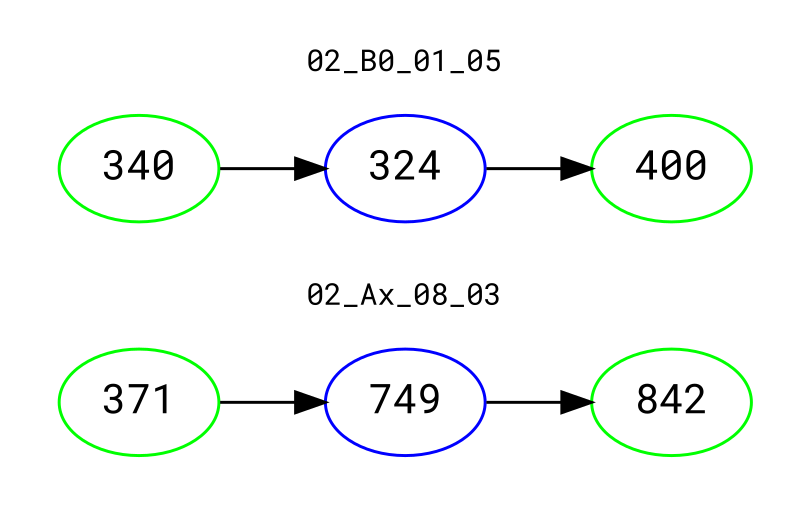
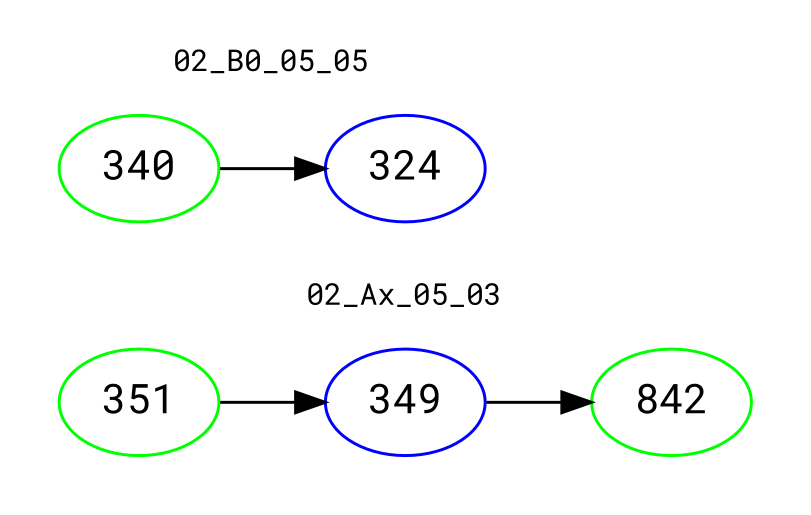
cluster "02_B0_01_05": label "02_B0_01_05" -> "02_B0_05_05"
node "400": removed
cluster "02_Ax_08_03": label "02_Ax_08_03" -> "02_Ax_05_03"
node "371": label "371" -> "351"
node "749": label "749" -> "349"
